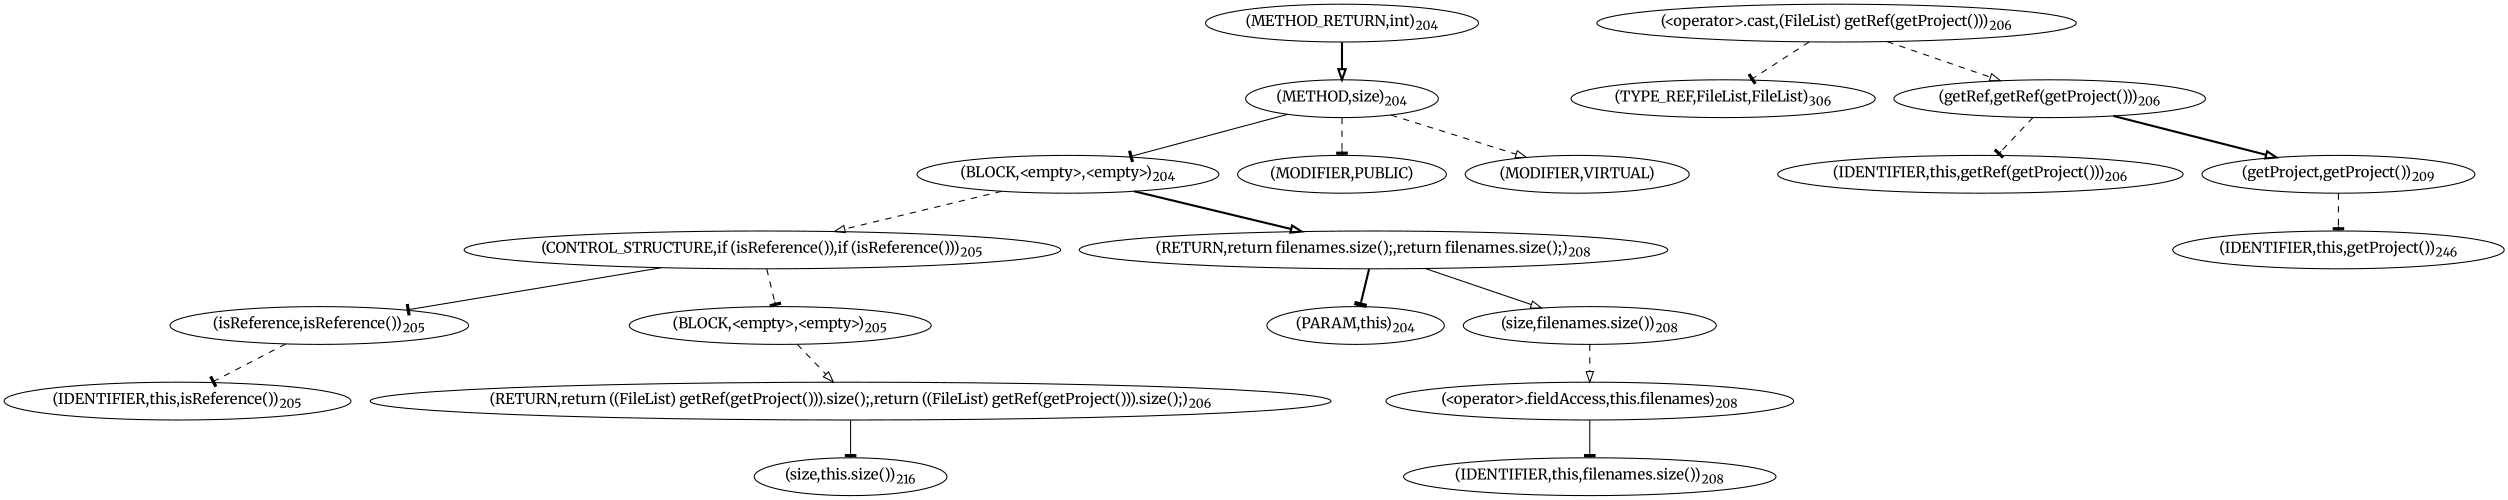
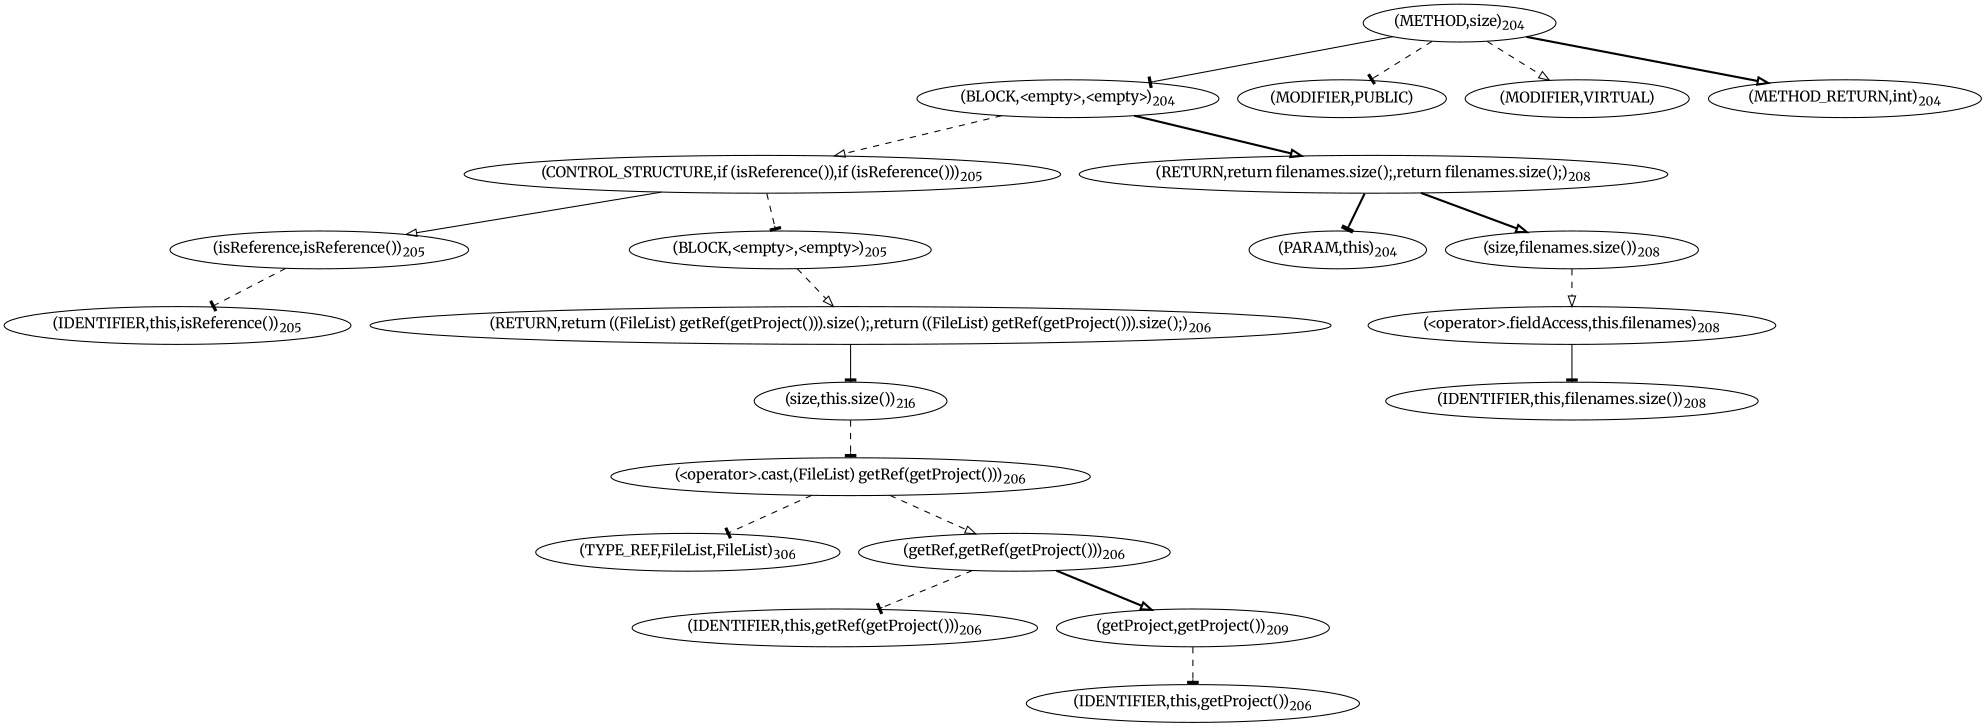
edge "(METHOD_RETURN,int)" -> "(METHOD,size)": reversed
node "(IDENTIFIER,this,getProject())": text "246" -> "206"
edge "(RETURN,return filenames.size();,return filenames.size();)" -> "(size,filenames.size())": style solid -> bold
edge "(CONTROL_STRUCTURE,if (isReference()),if (isReference()))" -> "(isReference,isReference())": arrowhead tee -> onormal
edge "(size,this.size())" -> "(<operator>.cast,(FileList) getRef(getProject()))": added
